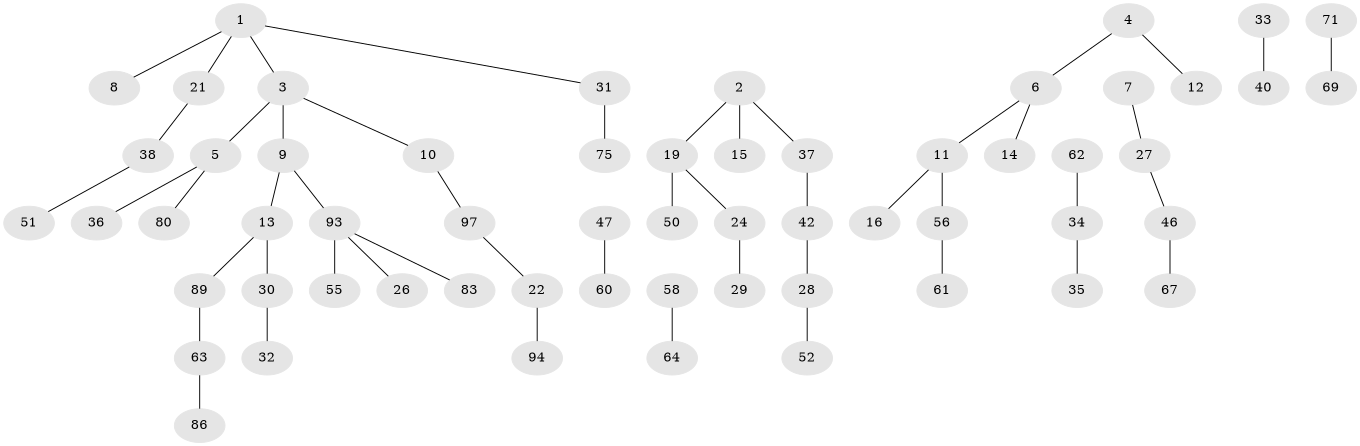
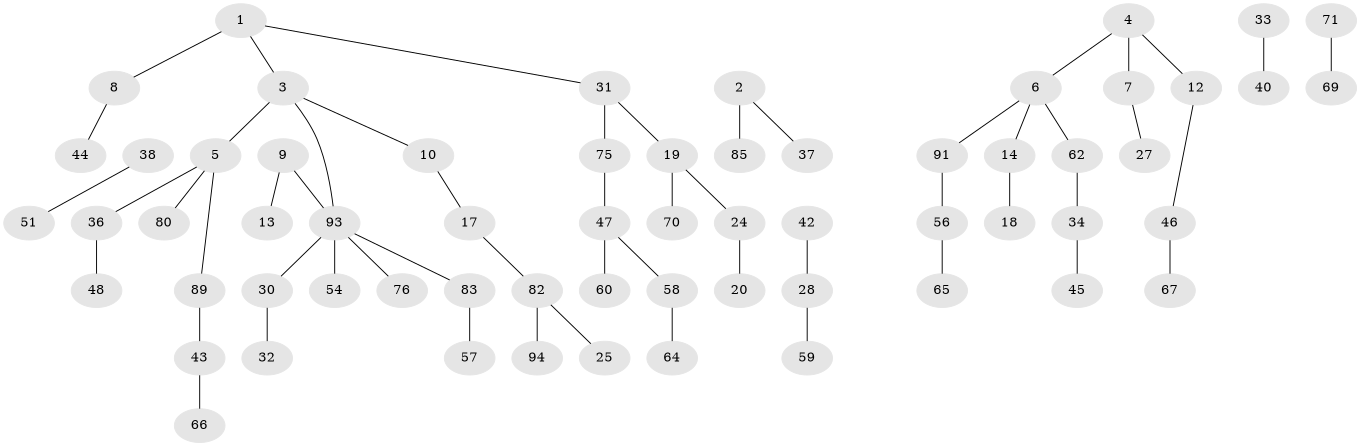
edge "4" -- "7": added
node "21": removed
edge "3" -- "9": now "3" -- "93"
edge "2" -- "19": now "31" -- "19"
edge "6" -- "62": added
node "44": added
node "15": label "15" -> "85"
node "11": label "11" -> "91"
edge "75" -- "47": added
edge "37" -- "42": removed
edge "27" -- "46": now "12" -- "46"
node "97": label "97" -> "17"
node "50": label "50" -> "70"
node "16": removed
node "18": added
edge "13" -- "89": now "5" -- "89"
edge "13" -- "30": now "93" -- "30"
edge "47" -- "58": added
node "48": added
node "55": label "55" -> "54"
node "26": label "26" -> "76"
node "22": label "22" -> "82"
node "29": label "29" -> "20"
node "61": label "61" -> "65"
node "35": label "35" -> "45"
node "63": label "63" -> "43"
node "57": added
node "25": added
node "52": label "52" -> "59"
node "86": label "86" -> "66"
